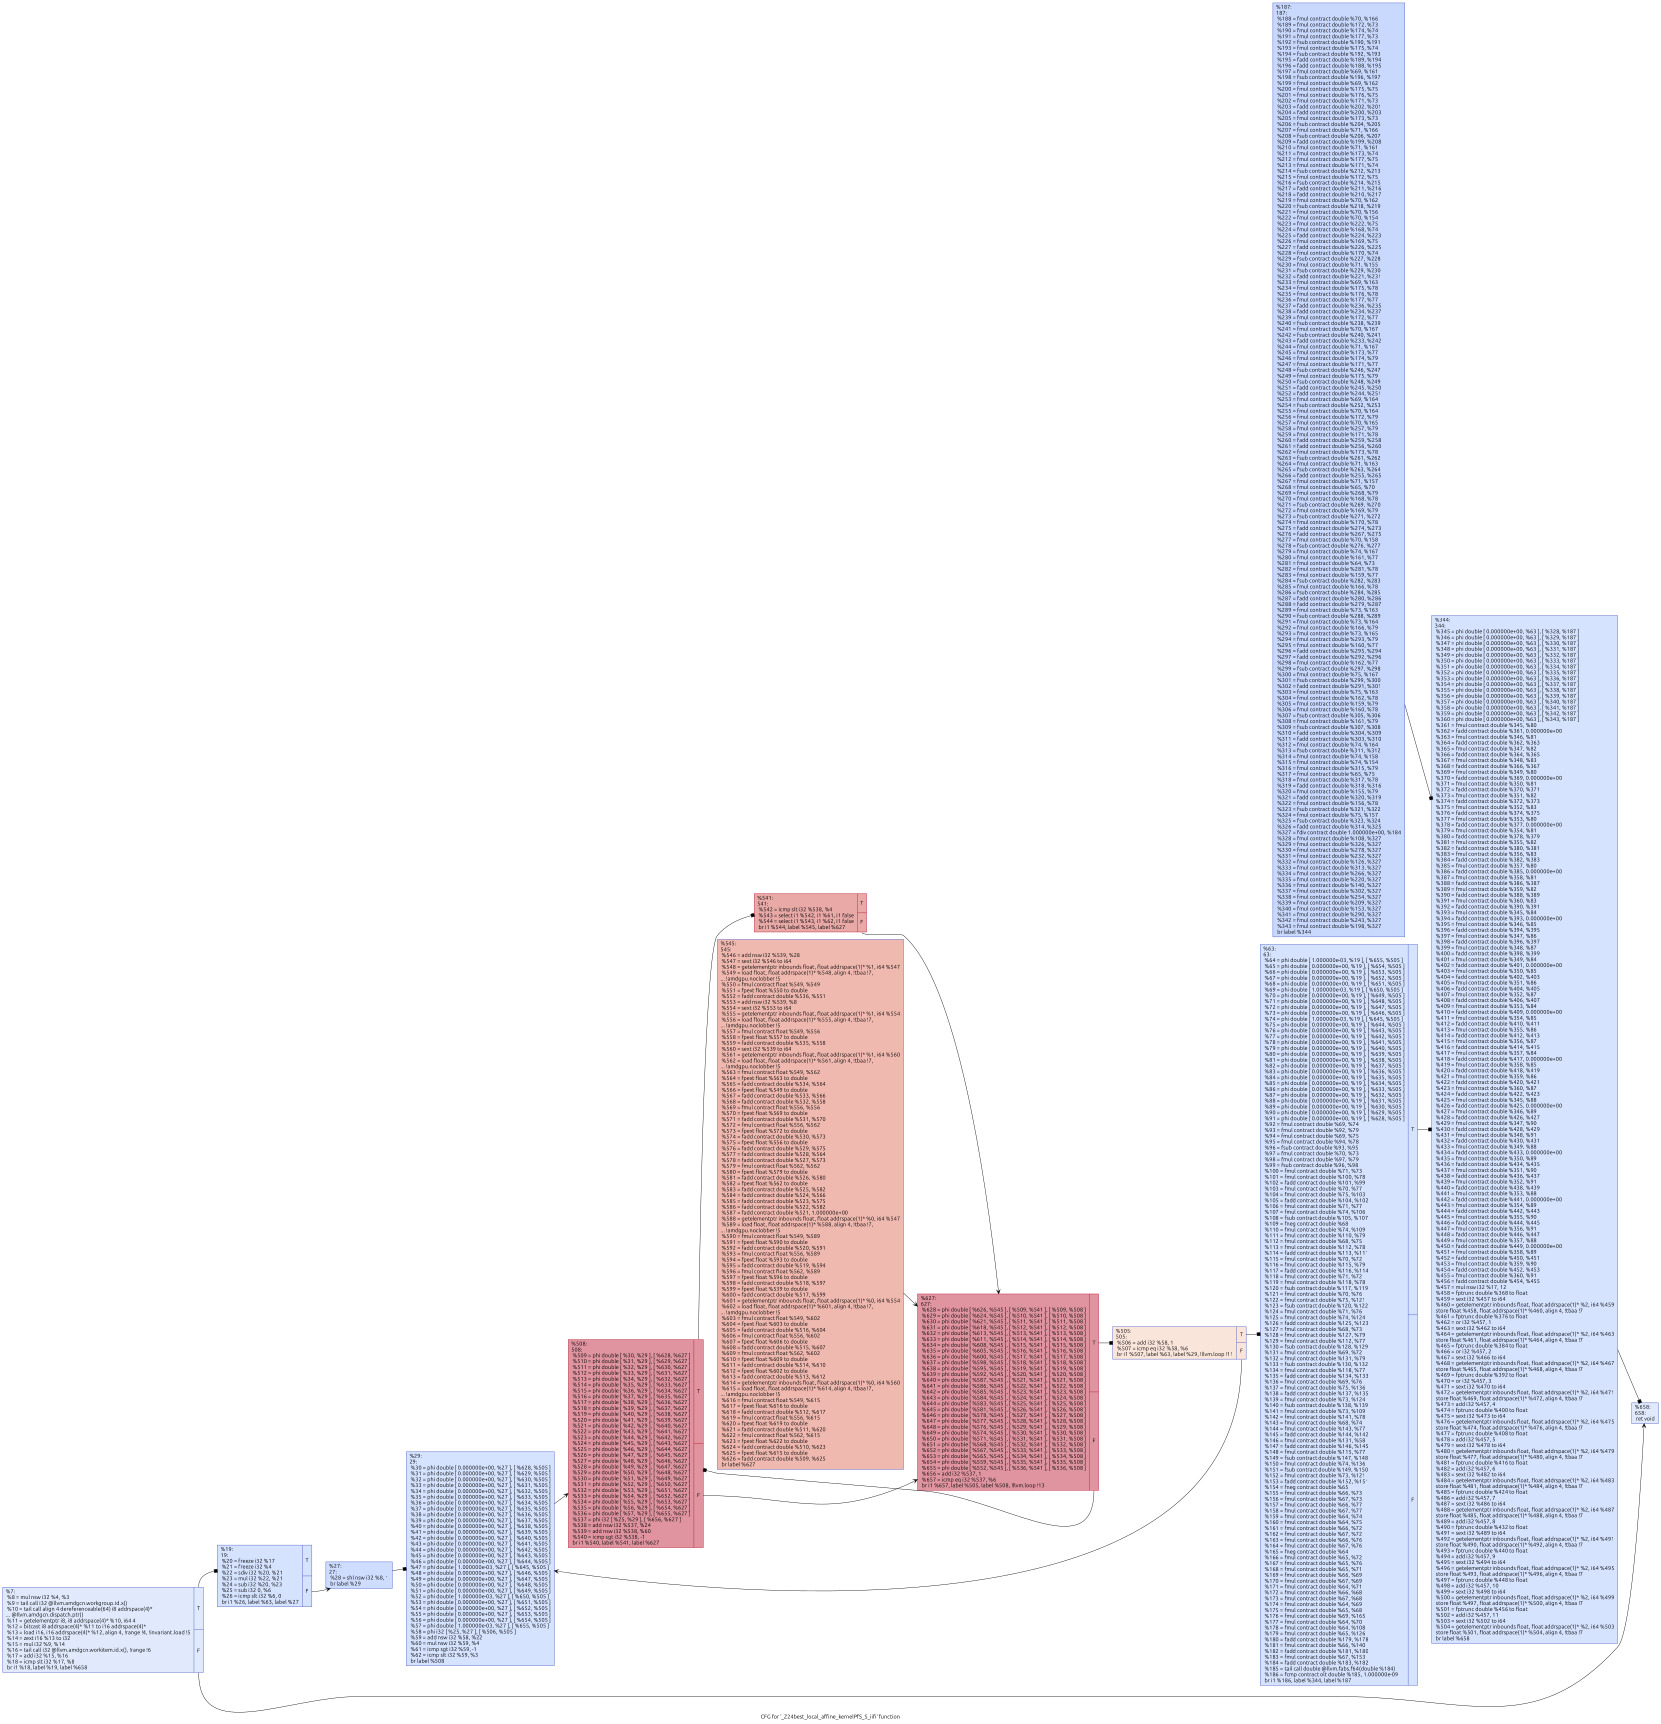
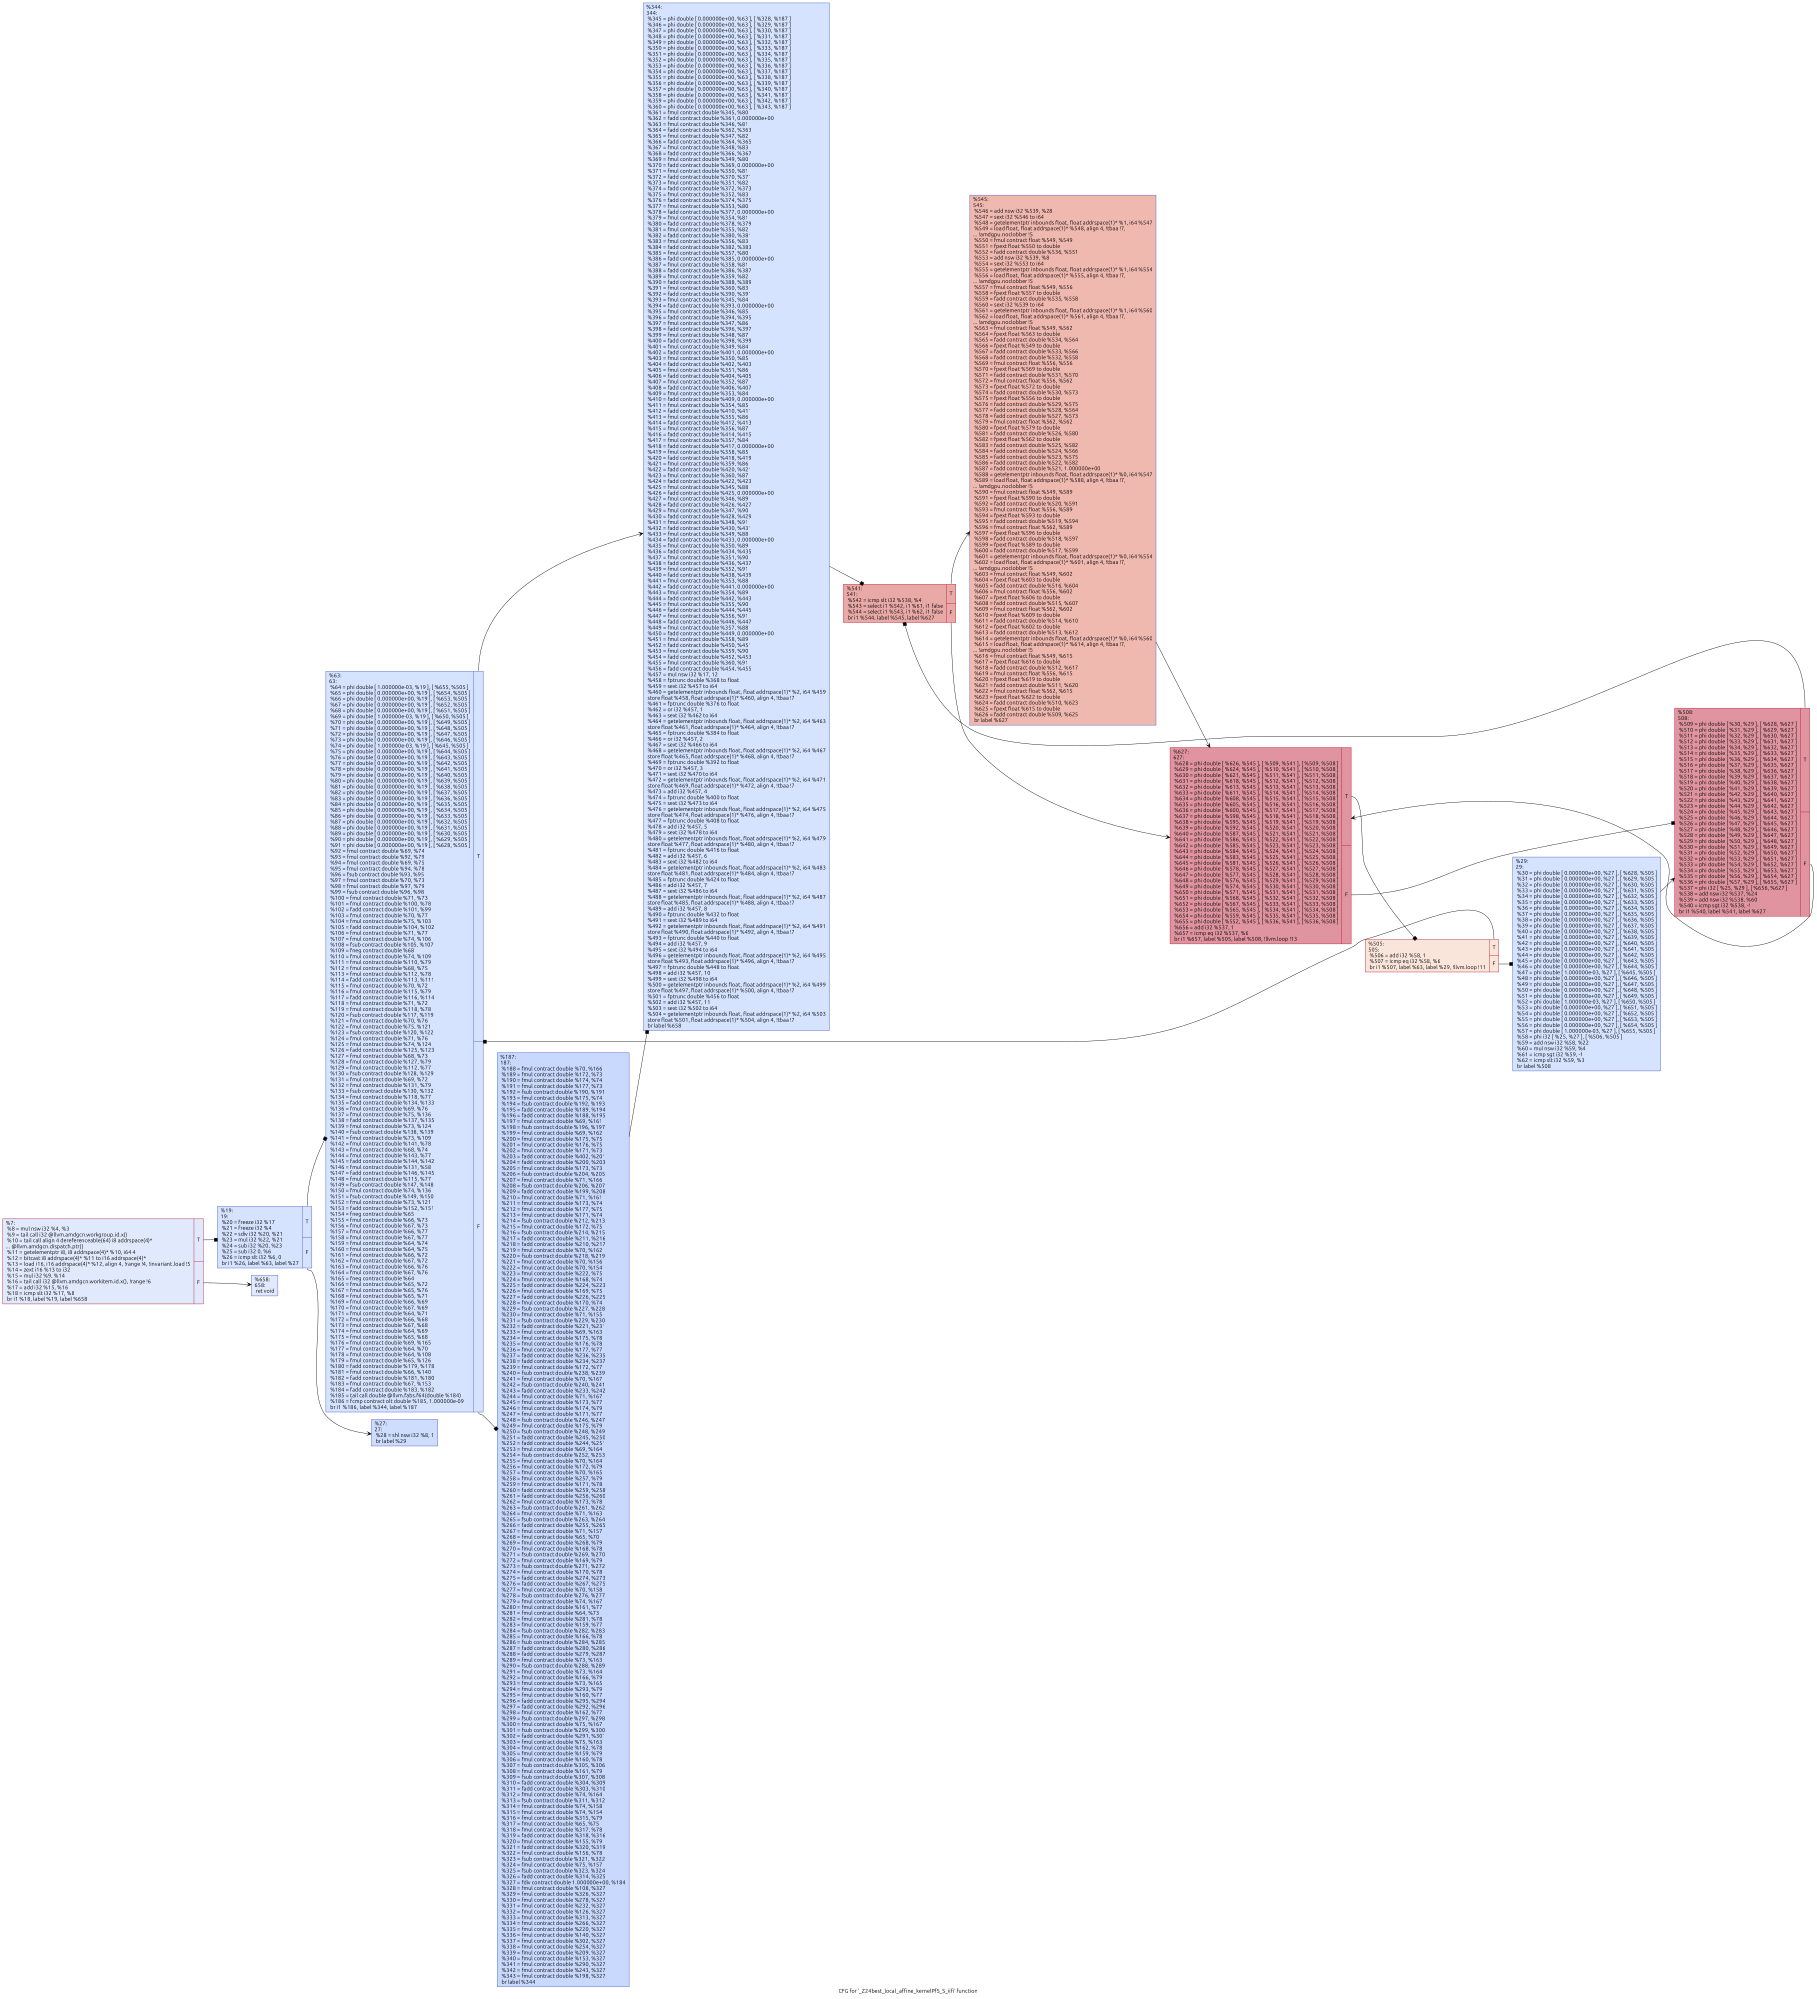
node "%187:": text "%203 = fadd contract double %202, %201" -> "%203 = fadd contract double %402, %201"
edge "%541:" -> "%545:": added
edge "%63:" -> "%344:": arrowhead box -> vee
edge "%19:" -> "%63:": added
node "%545:": text "%599 = fpext float %539 to double" -> "%599 = fpext float %589 to double"
node "%505:": color #3d50c3ff -> #b70d28ff
edge "%344:" -> "%658:": now "%344:" -> "%541:"
edge "%63:" -> "%187:": added
edge "%27:" -> "%29:": removed
edge "%505:" -> "%29:": arrowhead vee -> box
node "%7:": color #3d50c3ff -> #b70d28ff
